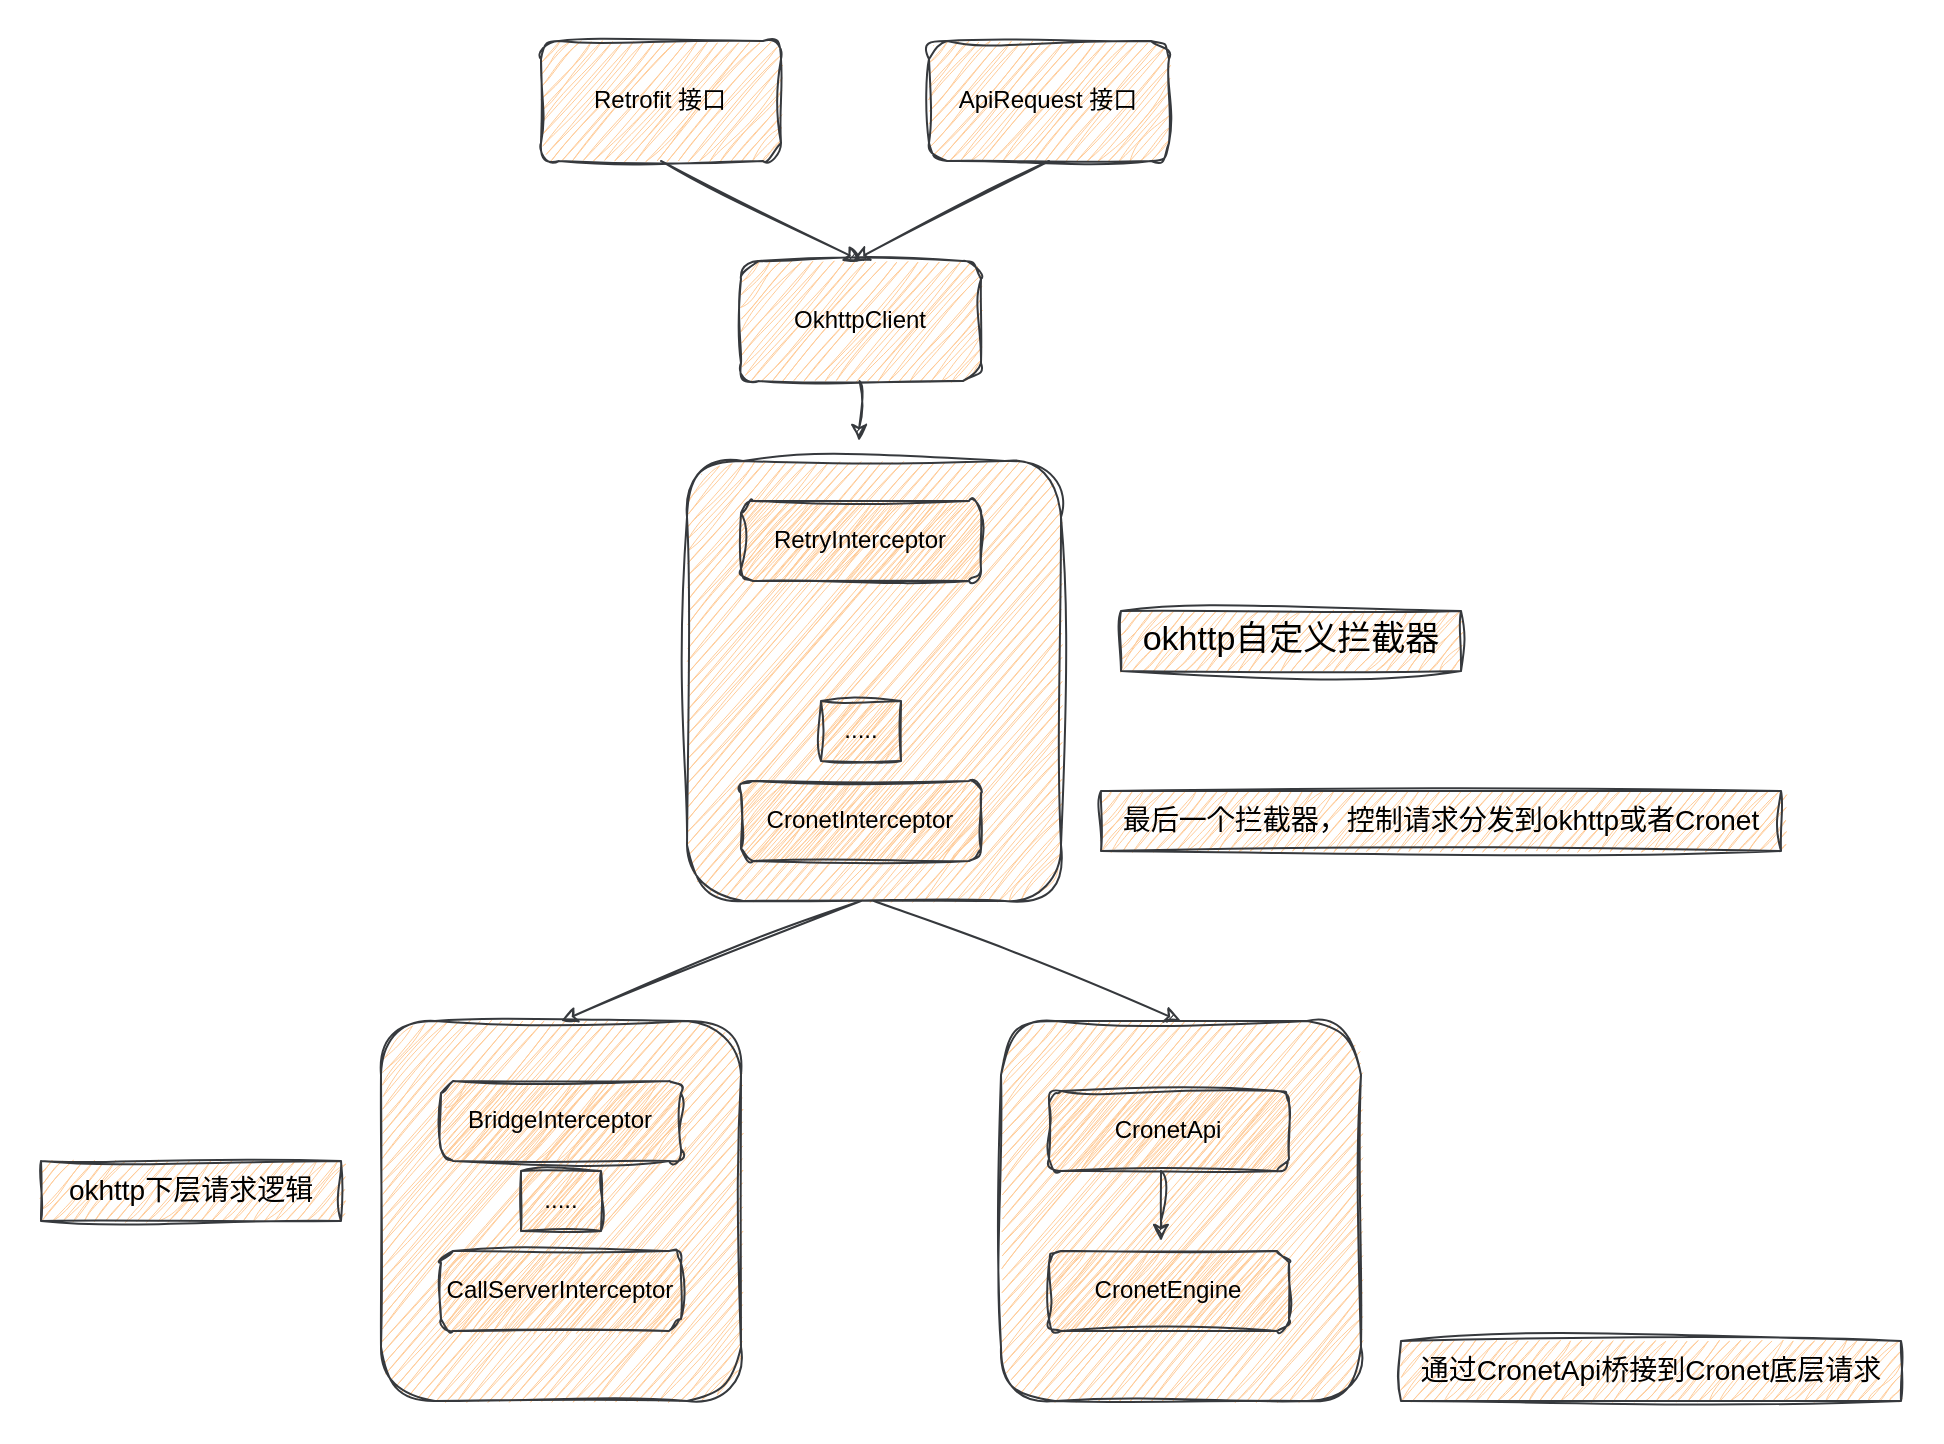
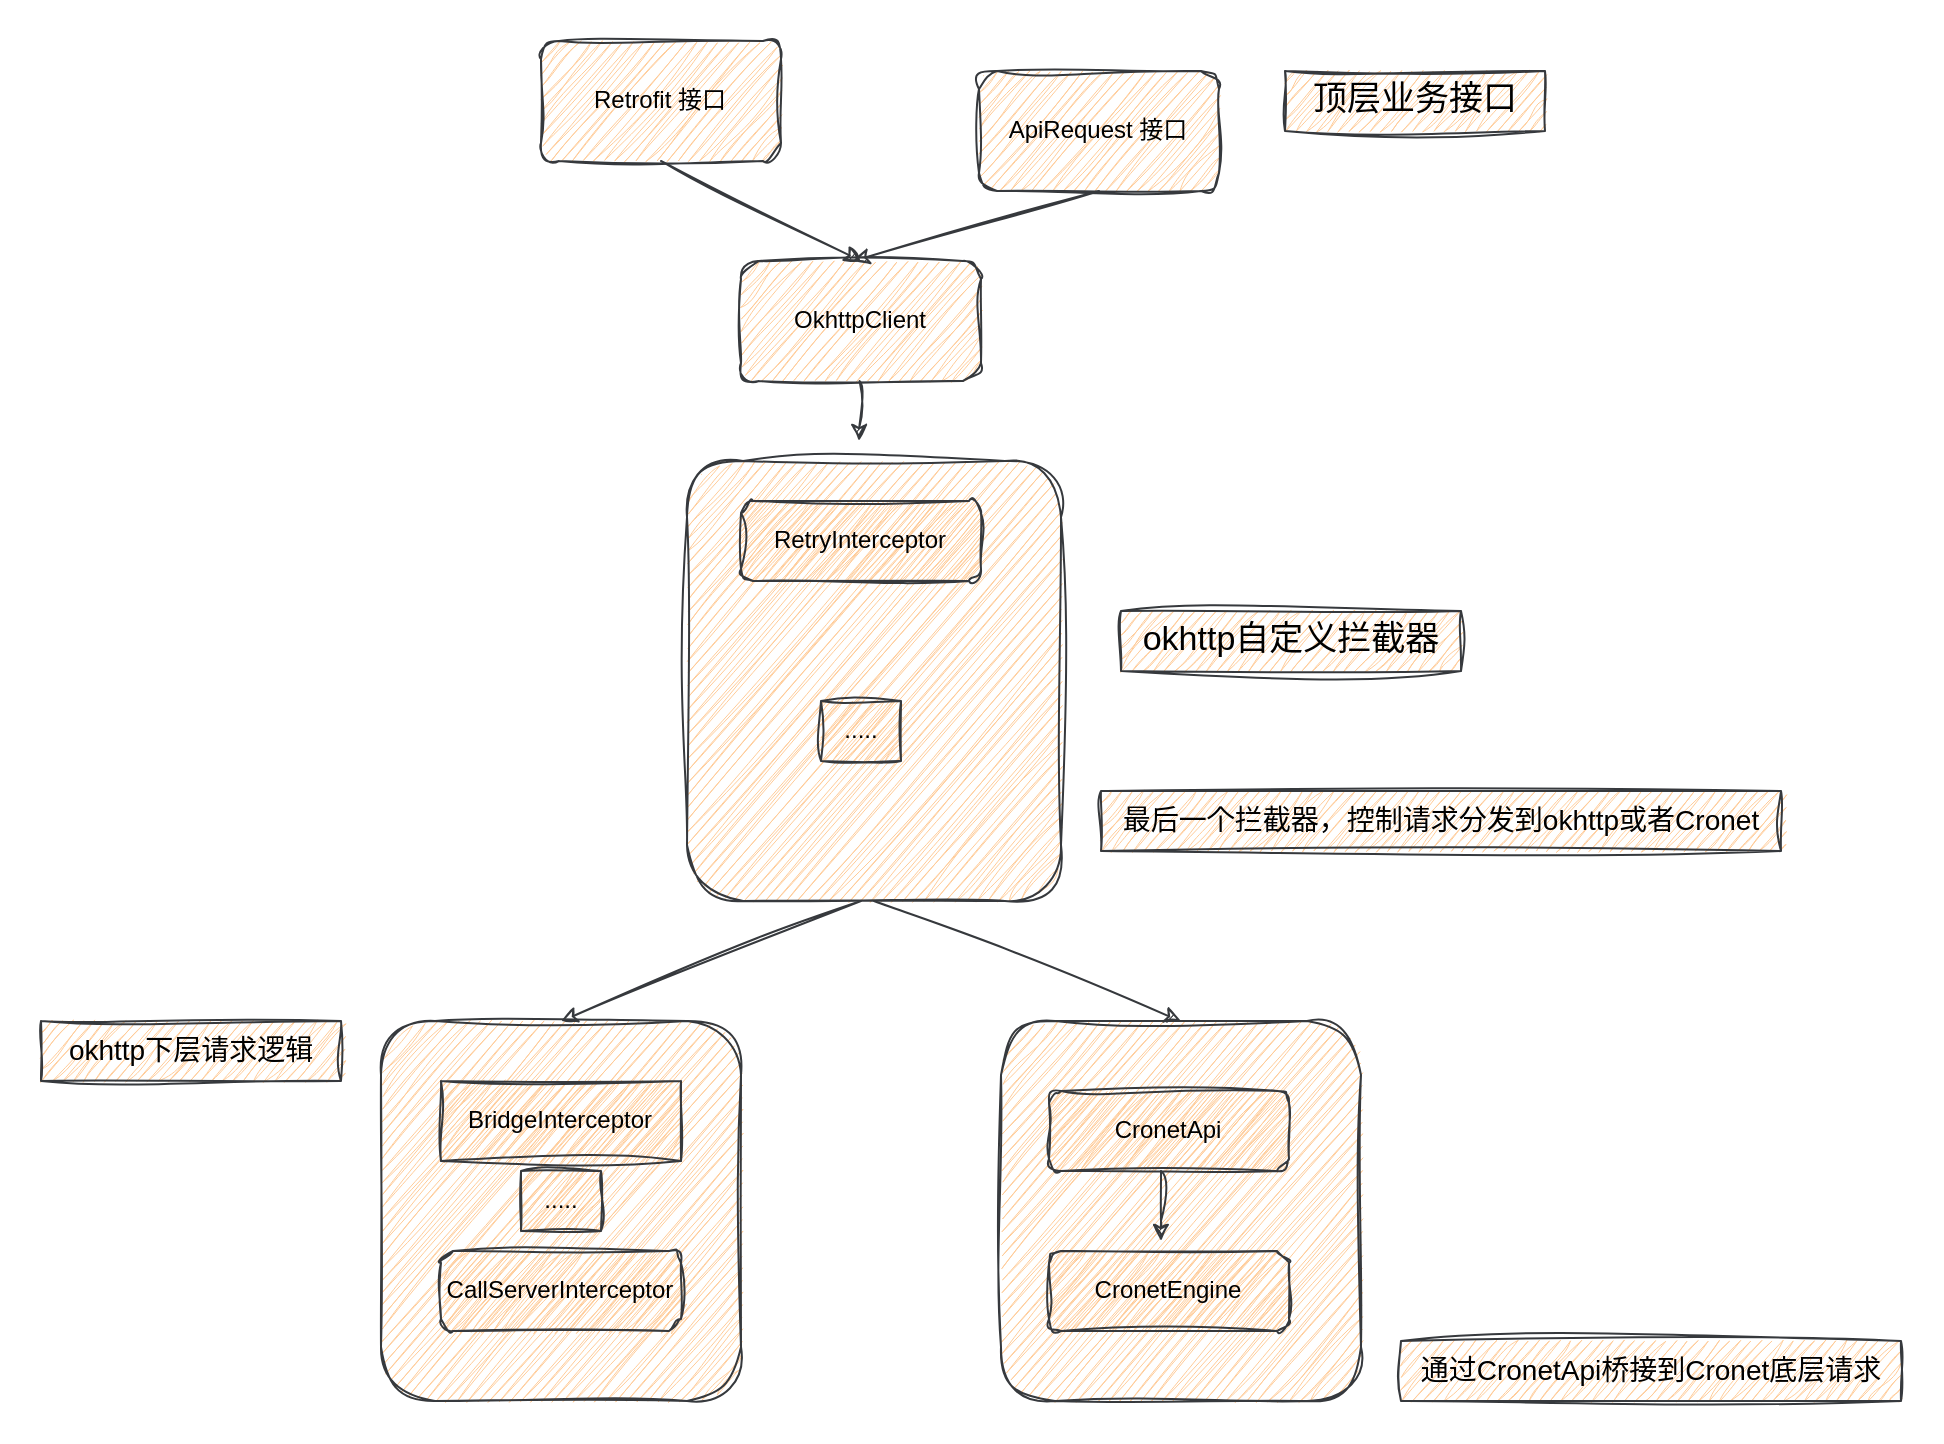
node "ApiRequest 接口": moved (1049, 101) -> (1099, 131)
node "顶层业务接口": added
node "CronetInterceptor": removed
node "BridgeInterceptor": shape rounded rectangle -> rectangle
node "okhttp下层请求逻辑": moved (191, 1191) -> (191, 1051)
